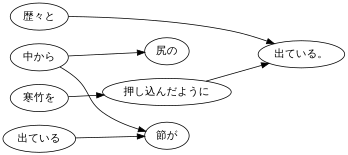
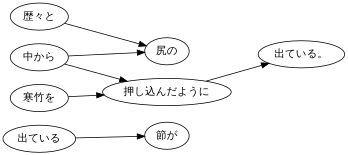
edge "歴々と" -> "出ている。": now "歴々と" -> "尻の"
edge "中から" -> "節が": now "中から" -> "押し込んだように"
